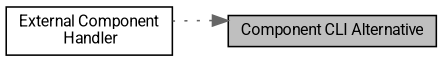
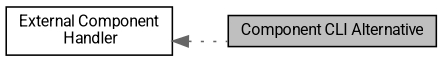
edge "External Component Handler" -> "Component CLI Alternative": reversed
